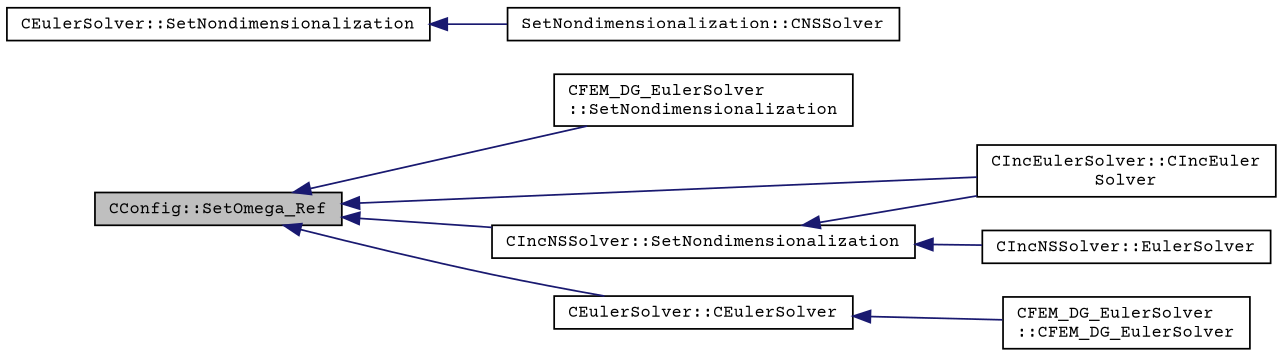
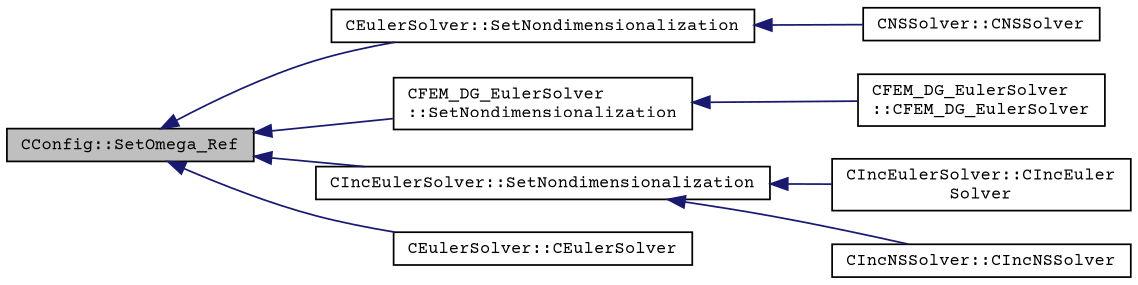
node "SetNondimensionalization::CNSSolver": label "SetNondimensionalization::CNSSolver" -> "CNSSolver::CNSSolver"
edge "CIncEulerSolver::CIncEuler Solver" -> "CConfig::SetOmega_Ref": now "CEulerSolver::SetNondimensionalization" -> "CConfig::SetOmega_Ref"
node "CIncNSSolver::SetNondimensionalization": label "CIncNSSolver::SetNondimensionalization" -> "CIncEulerSolver::SetNondimensionalization"
node "CIncNSSolver::EulerSolver": label "CIncNSSolver::EulerSolver" -> "CIncNSSolver::CIncNSSolver"
edge "CFEM_DG_EulerSolver ::CFEM_DG_EulerSolver" -> "CEulerSolver::CEulerSolver": now "CFEM_DG_EulerSolver ::CFEM_DG_EulerSolver" -> "CFEM_DG_EulerSolver ::SetNondimensionalization"
